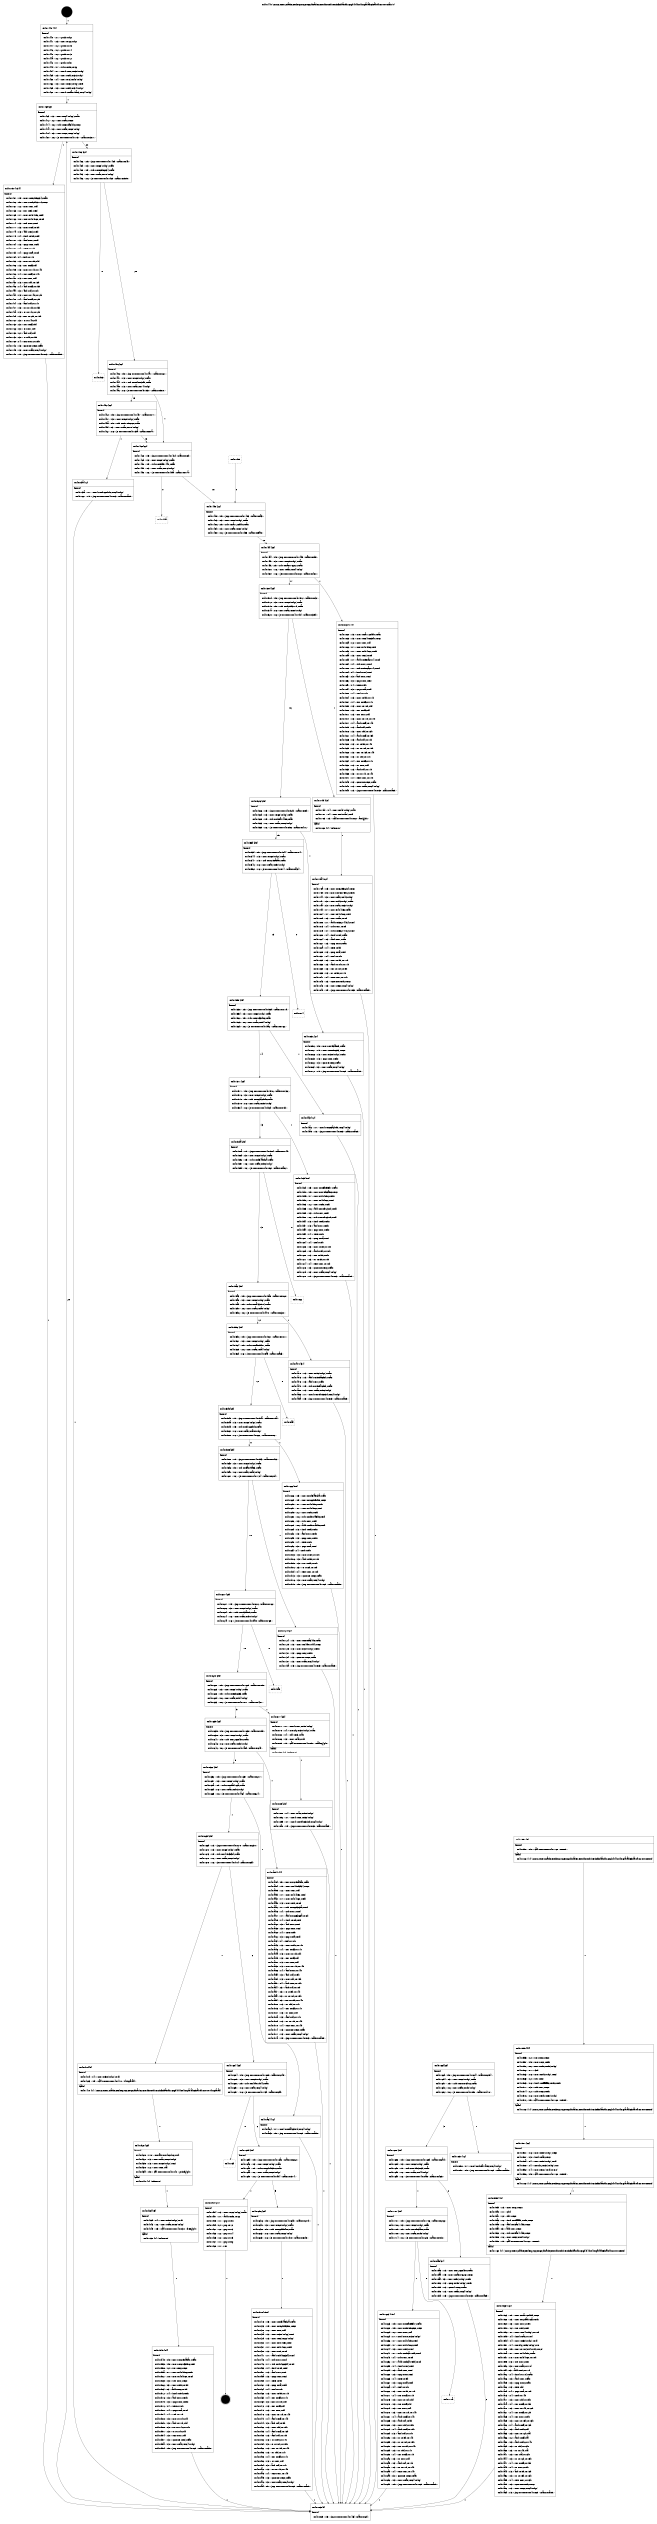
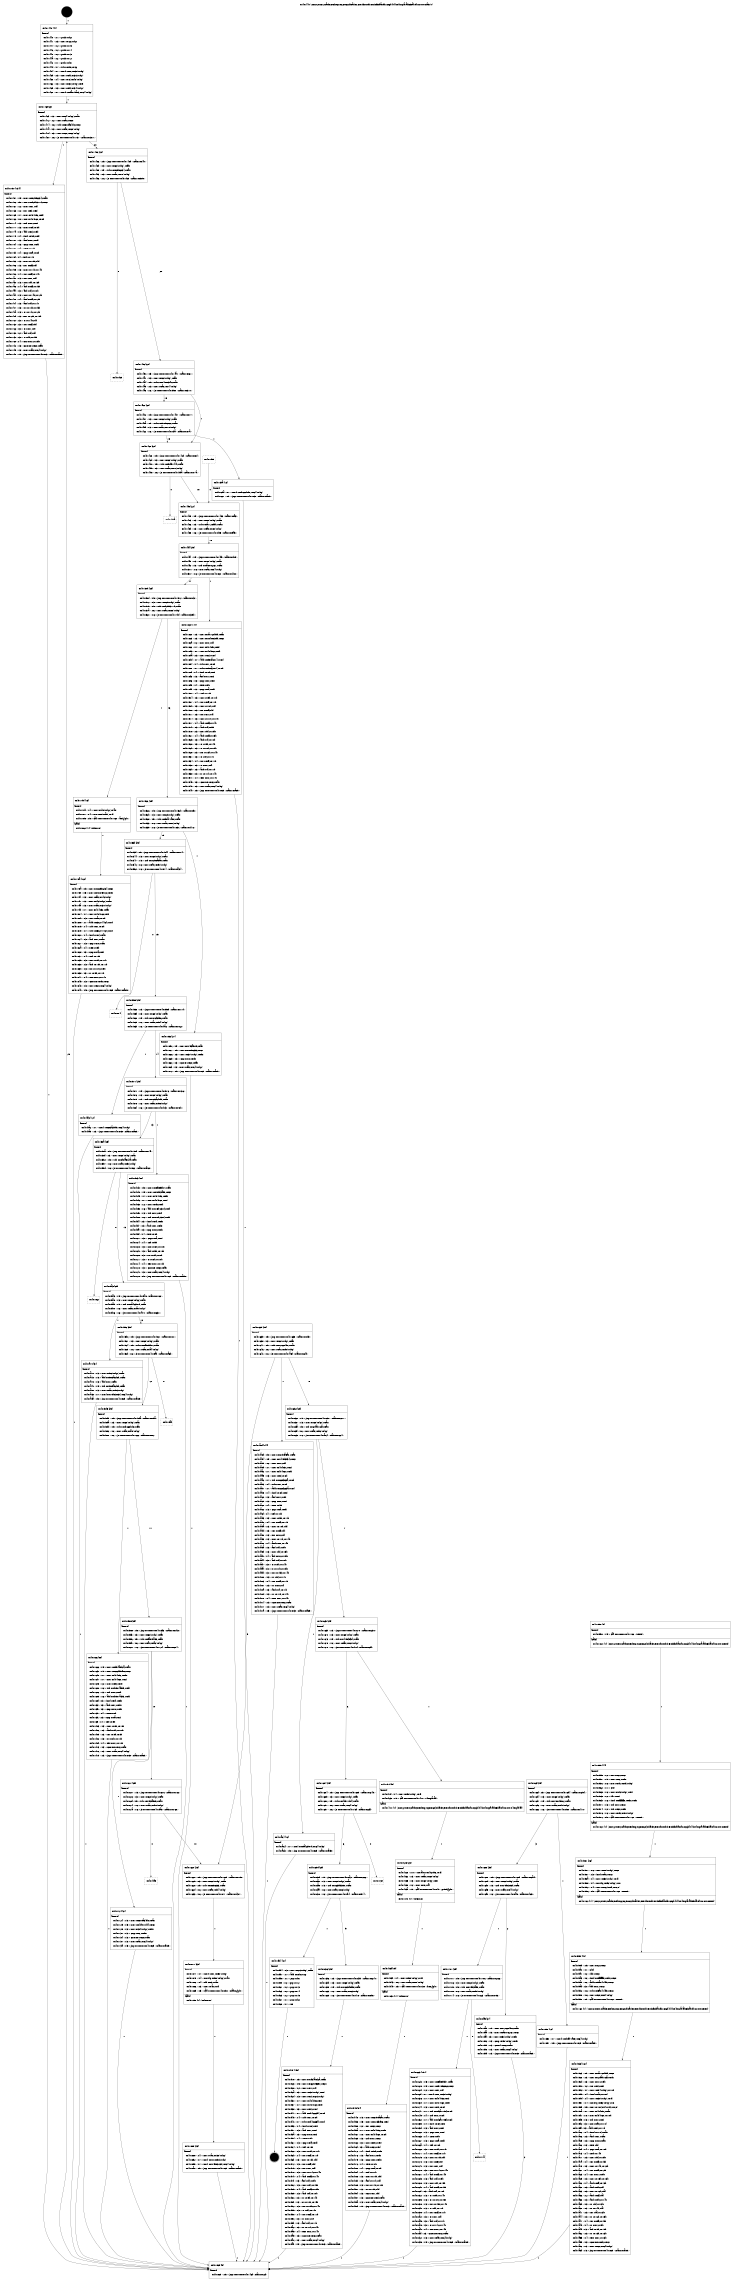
edge "0x401620 [25]" -> "0x401639 [25]": reversed
edge "0x401850 [12]" -> "0x401ec9 [5]": added, label "1"
